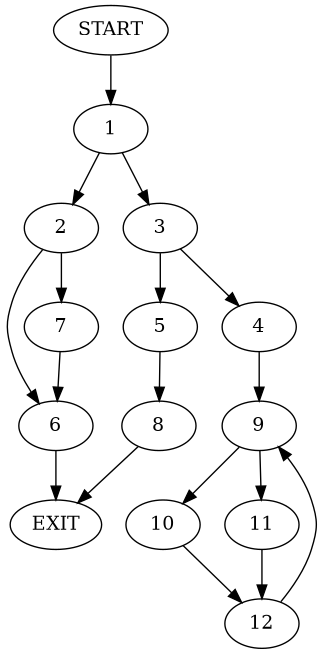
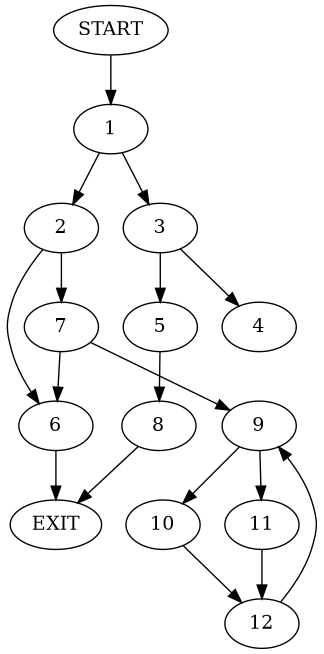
edge "4" -> "9": now "7" -> "9"
